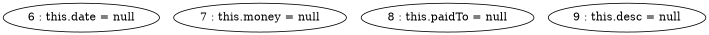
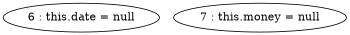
node "8 : this.paidTo = null": removed
node "9 : this.desc = null": removed
